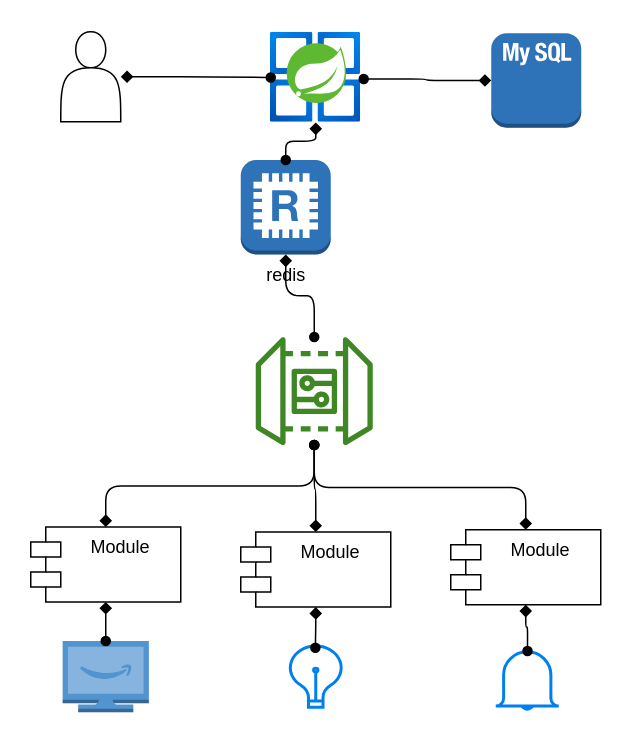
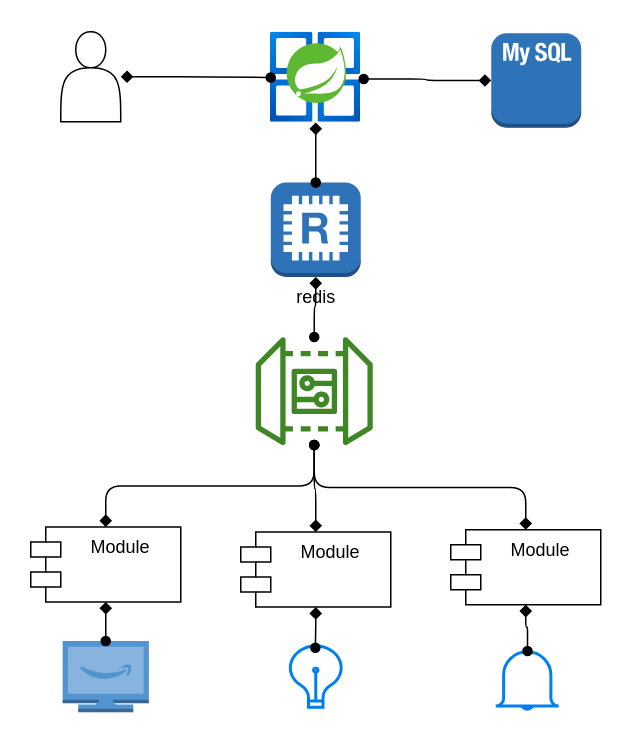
node "redis": moved (286, 207) -> (316, 230)
